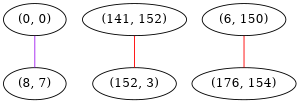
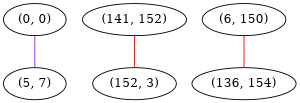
node "(8, 7)": label "(8, 7)" -> "(5, 7)"
node "(176, 154)": label "(176, 154)" -> "(136, 154)"
